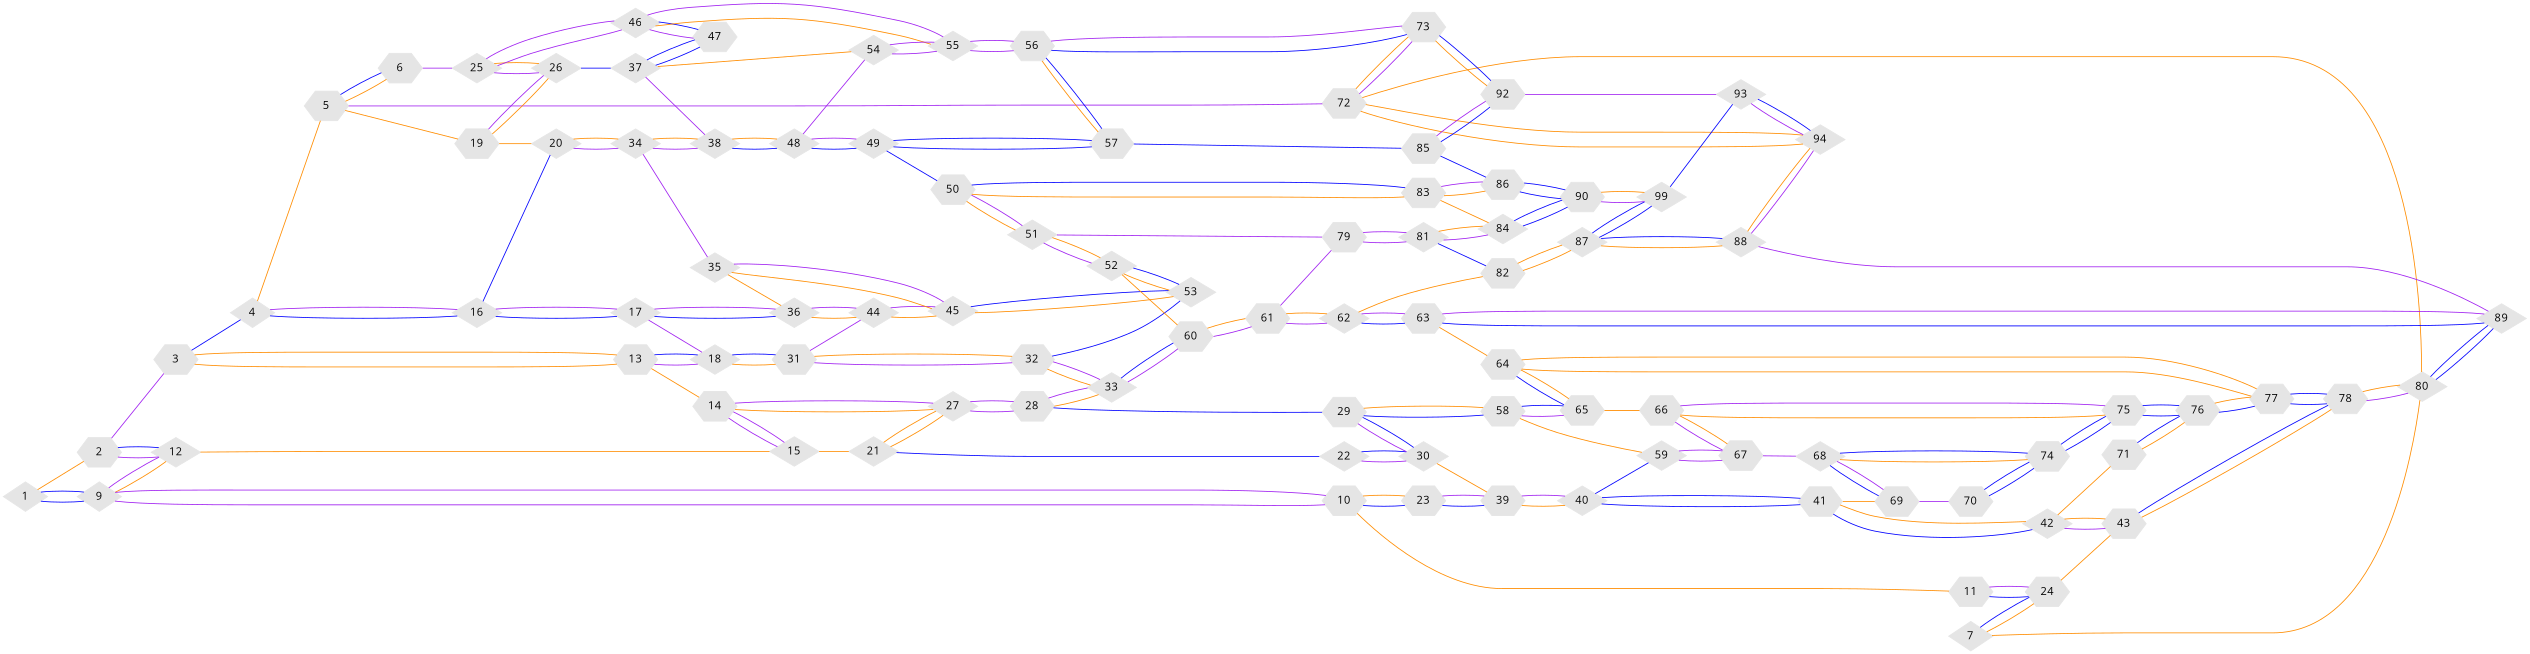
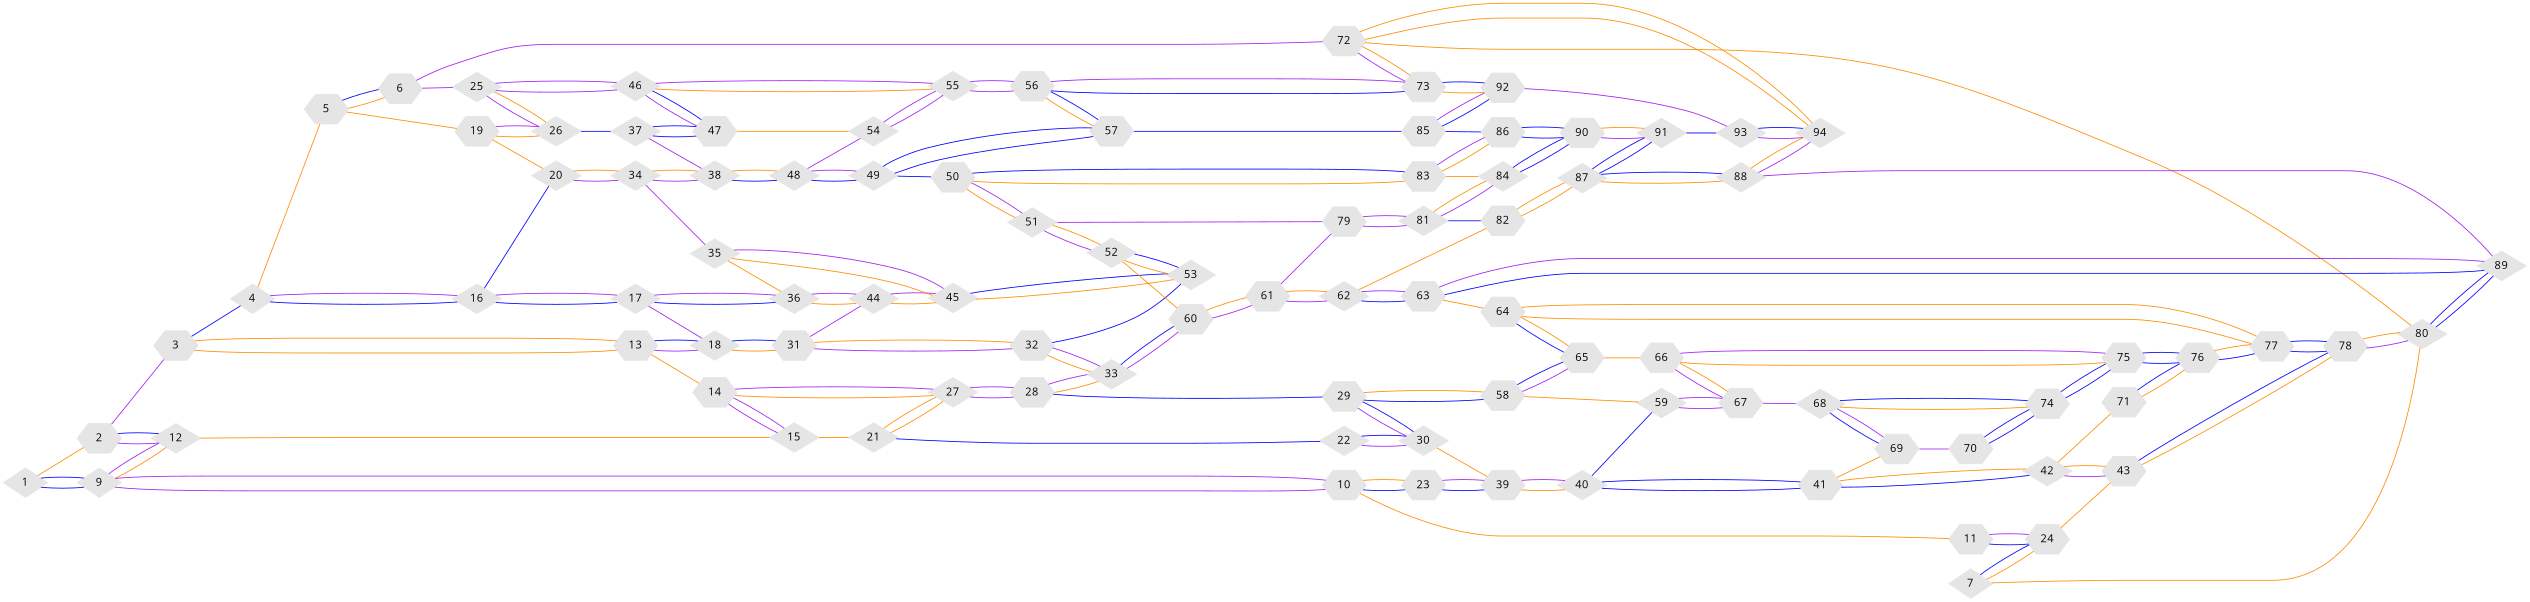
edge "54" -- "37": now "54" -- "47"
edge "72" -- "5": now "72" -- "6"
node "99": label "99" -> "91"
